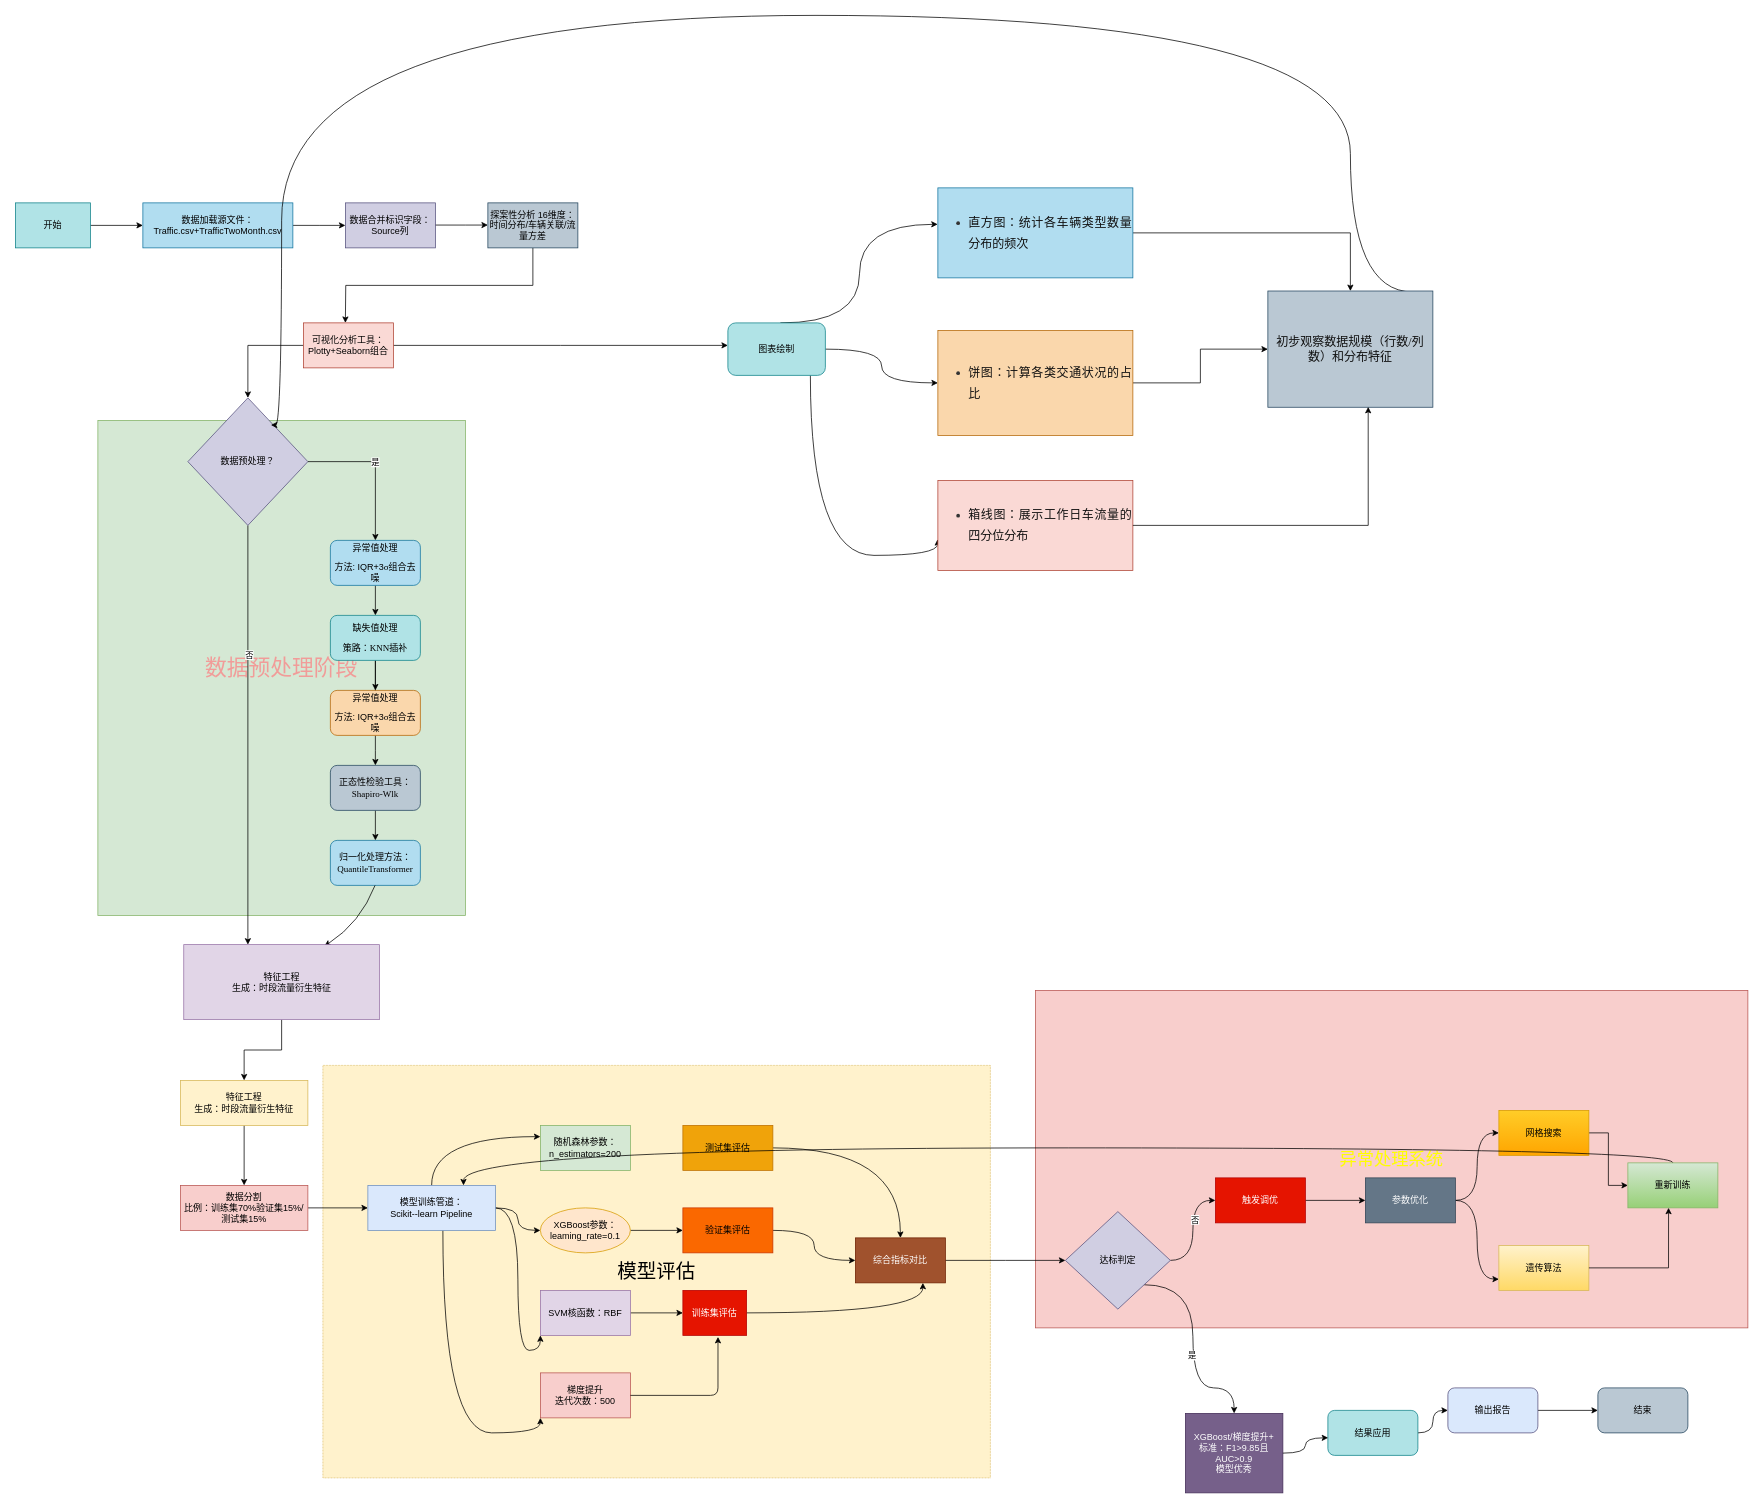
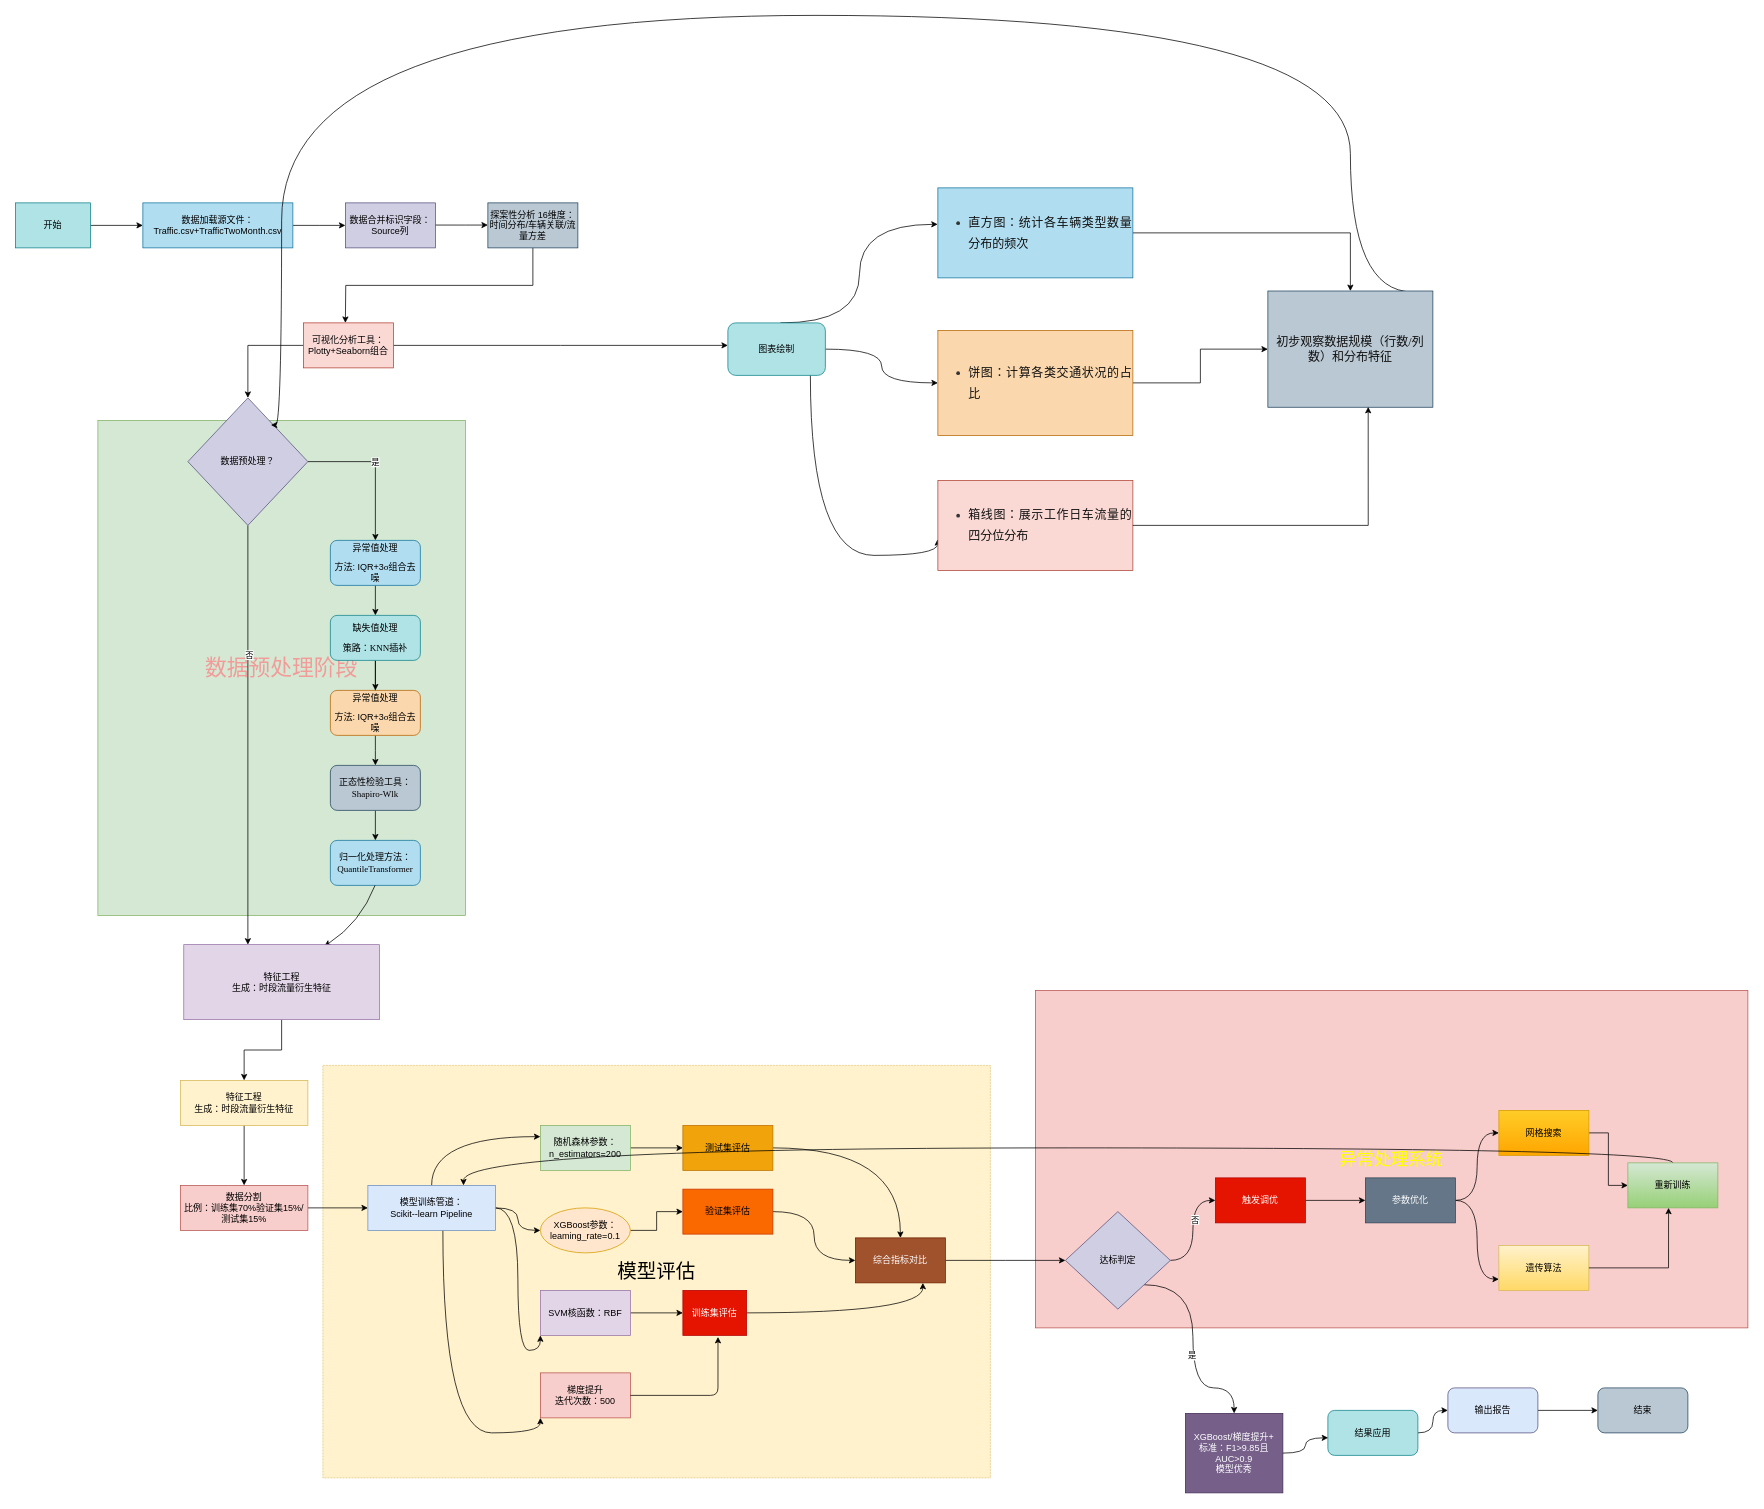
edge "随机森林参数：n_estimators=200" -> "测试集评估": added
node "验证集评估": moved (728, 1230) -> (728, 1212)
